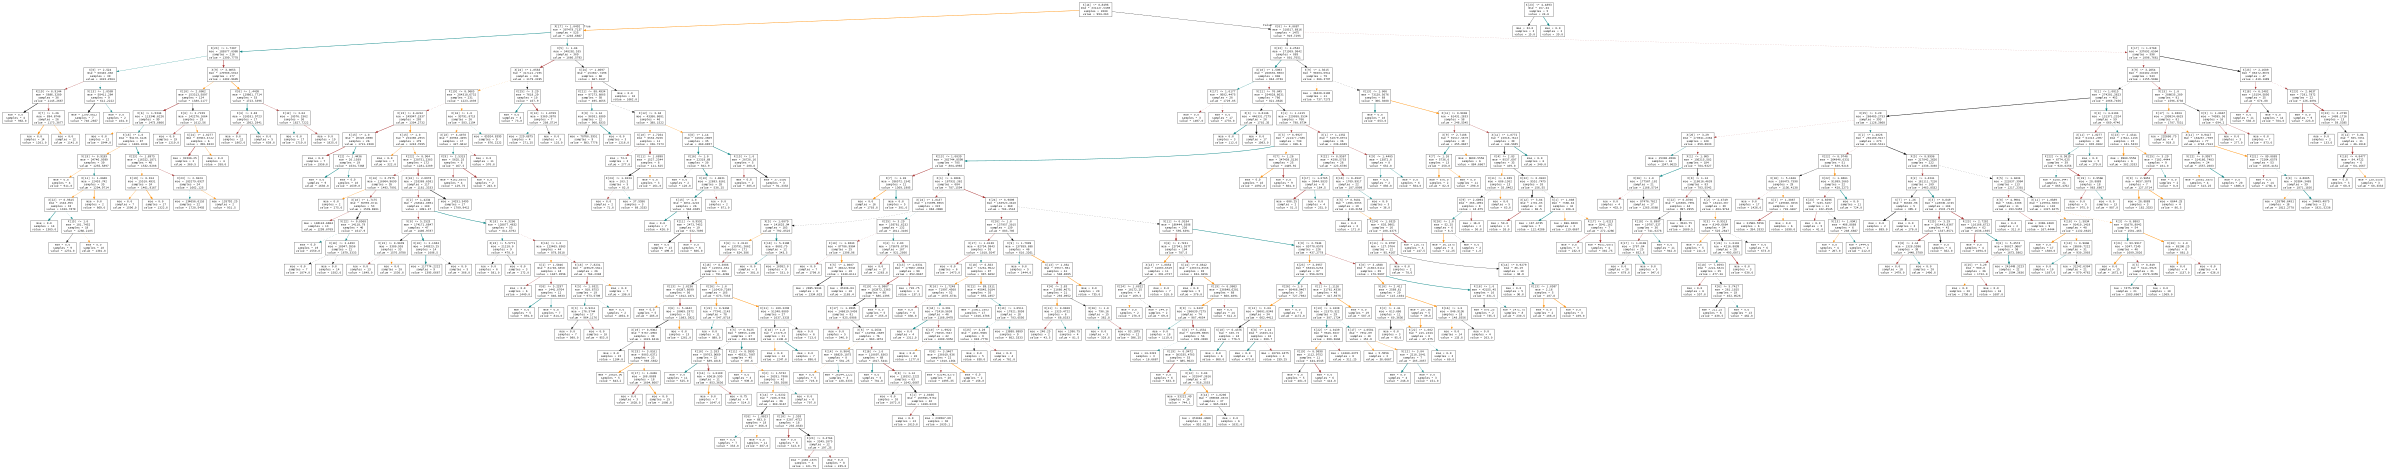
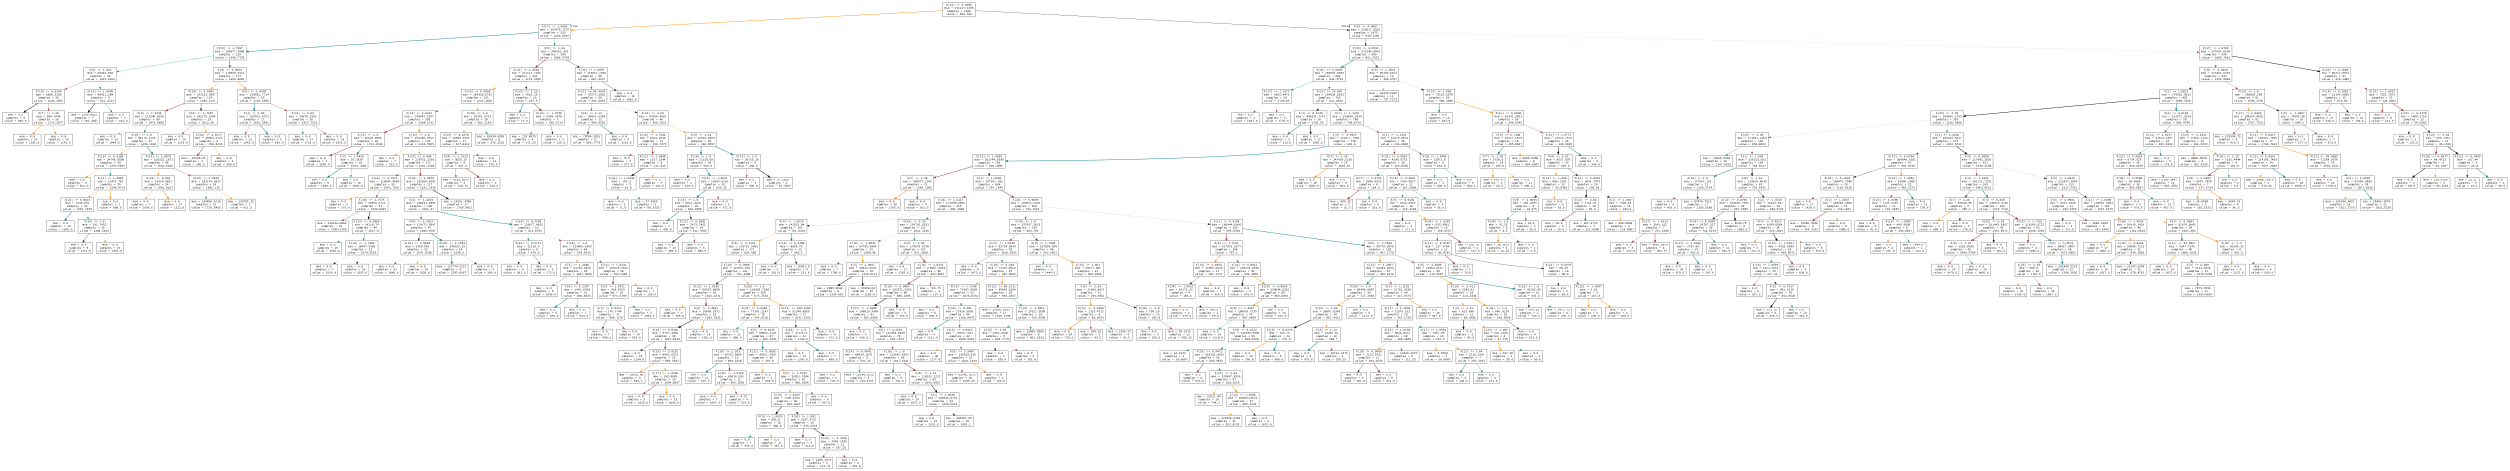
edge "X[12] <= 3.04 mse = 505.7851 samples = 11 value = 46.1818" -> "X[23] <= 4.4893 mse = 157.44 samples = 5 value = 24.6": added
edge "X[22] <= 0.9819 mse = 6774.025 samples = 39 value = 920.0256" -> "mse = 6108.3447 samples = 21 value = 865.4762": now "mse = 0.0 samples = 5 value = 179.0" -> "mse = 6108.3447 samples = 21 value = 865.4762"
edge "X[1] <= 1.008 mse = 7588.44 samples = 10 value = 226.6" -> "mse = 167.6735 samples = 7 value = 112.4286": now "X[12] <= 3.04 mse = 1701.05 samples = 10 value = 86.5" -> "mse = 167.6735 samples = 7 value = 112.4286"
edge "X[7] <= 1.26 mse = 65646.96 samples = 5 value = 385.2" -> "mse = 0.0 samples = 2 value = 699.0": color black -> darkorange
edge "X[3] <= 0.9513 mse = 8149.6064 samples = 34 value = 525.2647" -> "mse = 0.0 samples = 6 value = 673.0": color black -> darkorange
edge "X[18] <= 5.3188 mse = 8682.75 samples = 12 value = 343.5" -> "mse = 0.0 samples = 3 value = 381.0": color teal -> black
edge "X[13] <= 1.061 mse = 59577.981 samples = 41 value = 508.6585" -> "mse = 0.0 samples = 20 value = 735.0": now "X[11] <= 0.9408 mse = 1325.4722 samples = 6 value = 68.8333" -> "mse = 0.0 samples = 20 value = 735.0"
node "mse = 0.0 samples = 10 value = 1569.0": removed
edge "mse = 207.36 samples = 5 value = 39.8" -> "X[22] <= 1.002 mse = 225.2344 samples = 8 value = 47.375": reversed
node "mse = 0.0 samples = 14 value = 133.0": removed
node "mse = 0.0 samples = 18 value = 766.0": added
